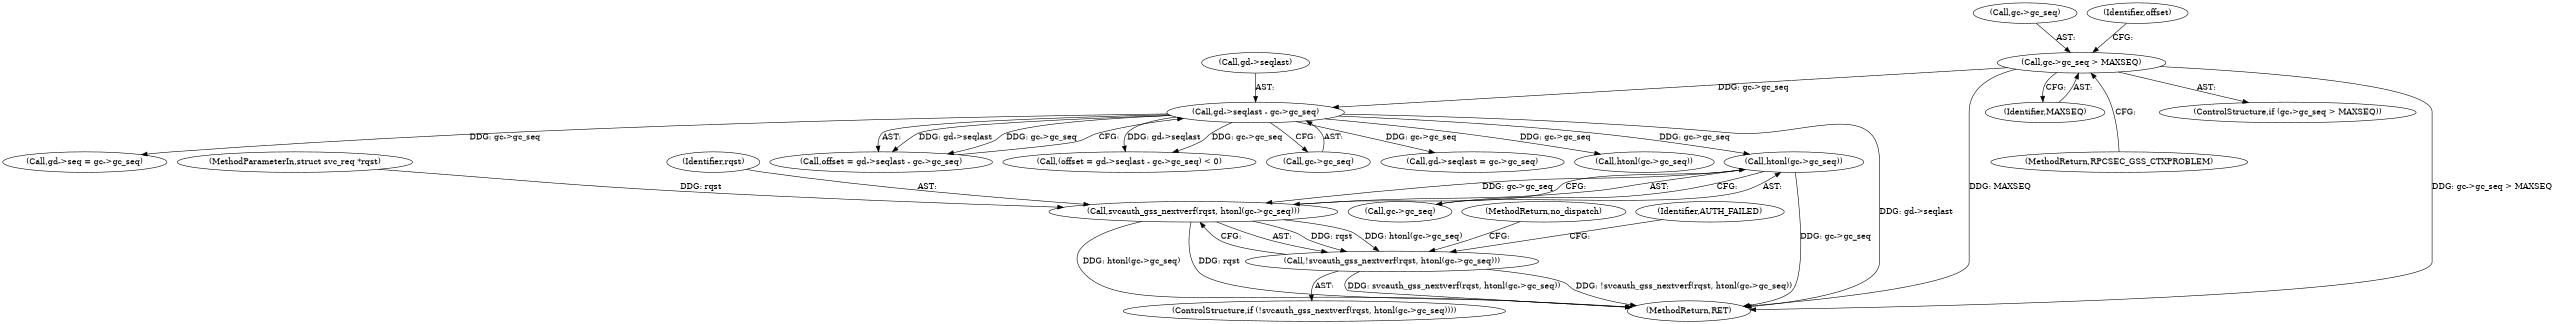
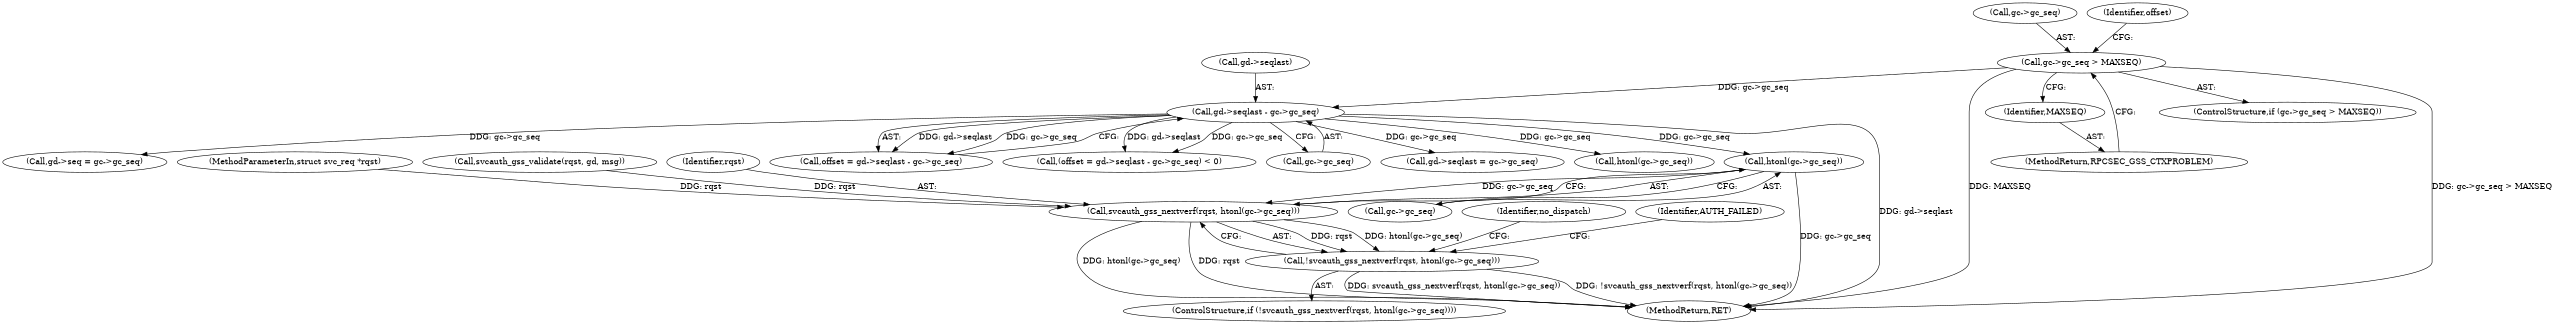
edge "(Identifier,MAXSEQ)" -> "(Call,gc->gc_seq > MAXSEQ)": now "(Identifier,MAXSEQ)" -> "(MethodReturn,RPCSEC_GSS_CTXPROBLEM)"
node "(Call,svcauth_gss_validate(rqst, gd, msg))": added
node "(MethodReturn,no_dispatch)": label "(MethodReturn,no_dispatch)" -> "(Identifier,no_dispatch)"
